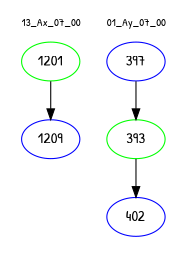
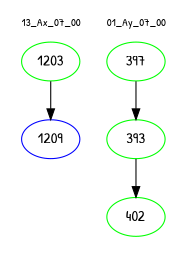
node "1201": label "1201" -> "1203"
node "397": color blue -> green
node "402": color blue -> green
